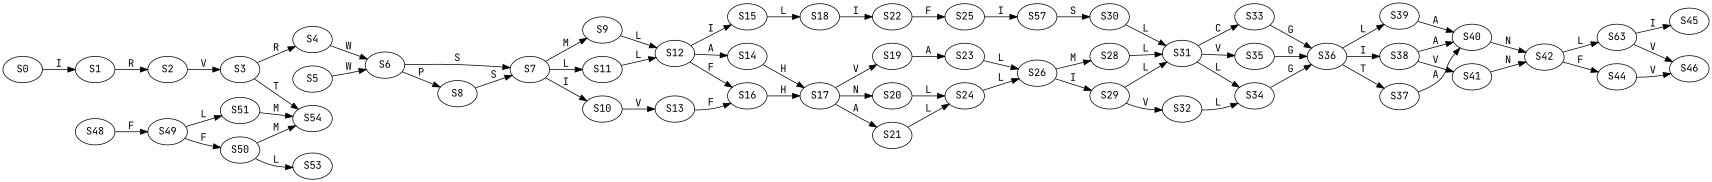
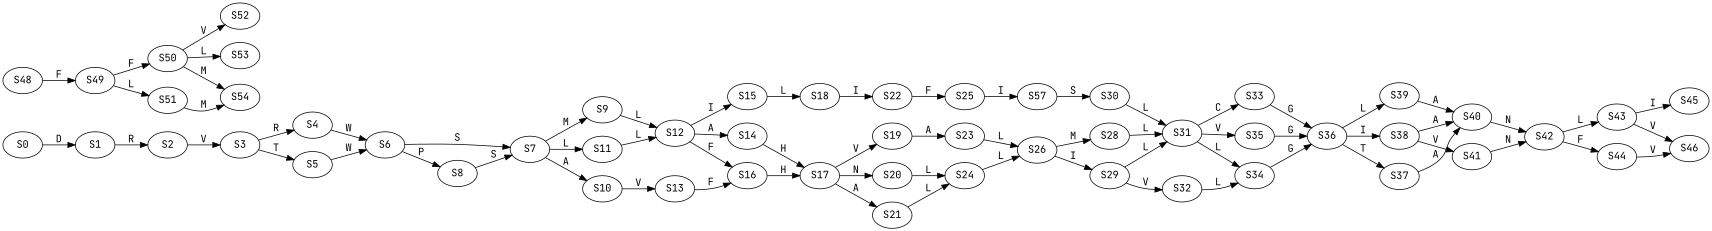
node "S52": added
node "S63": label "S63" -> "S43"
edge "S0" -> "S1": label "I" -> "D"
edge "S7" -> "S10": label "I" -> "A"
edge "S3" -> "S54": now "S3" -> "S5"
